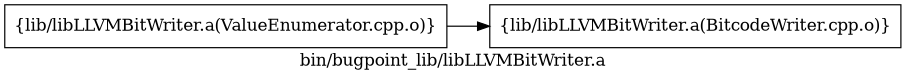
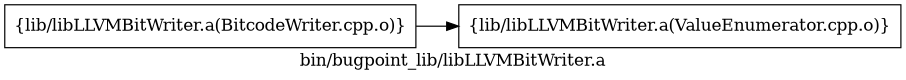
edge "{lib/libLLVMBitWriter.a(ValueEnumerator.cpp.o)}" -> "{lib/libLLVMBitWriter.a(BitcodeWriter.cpp.o)}": reversed
